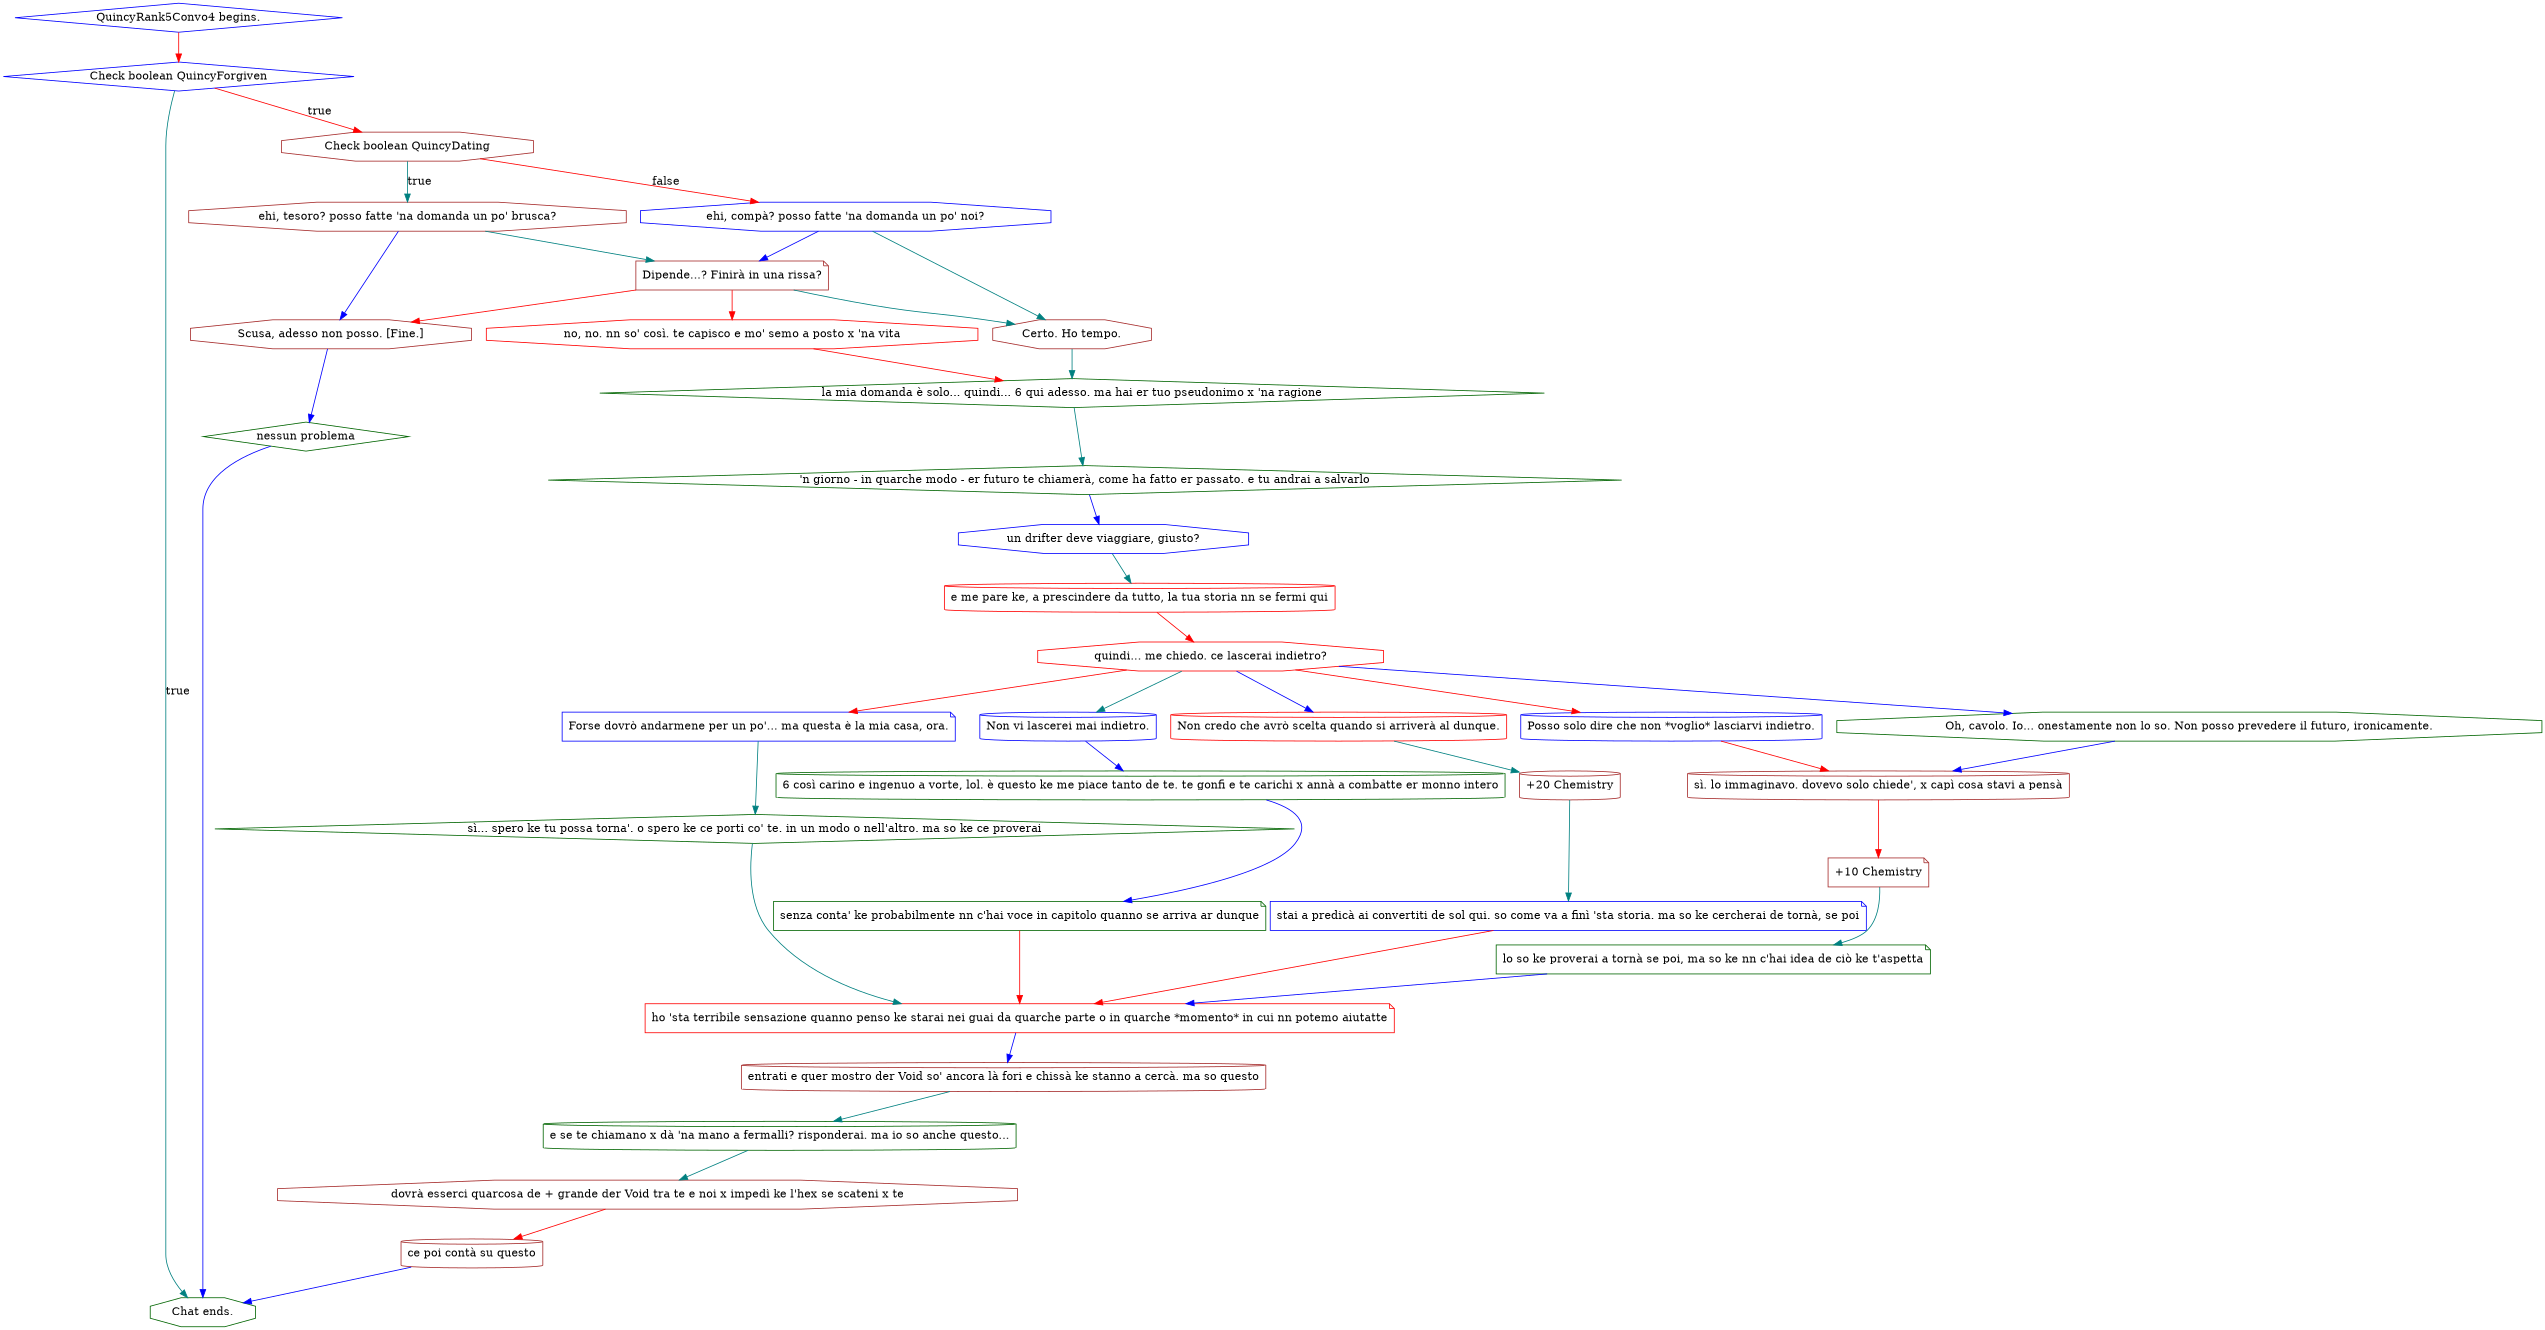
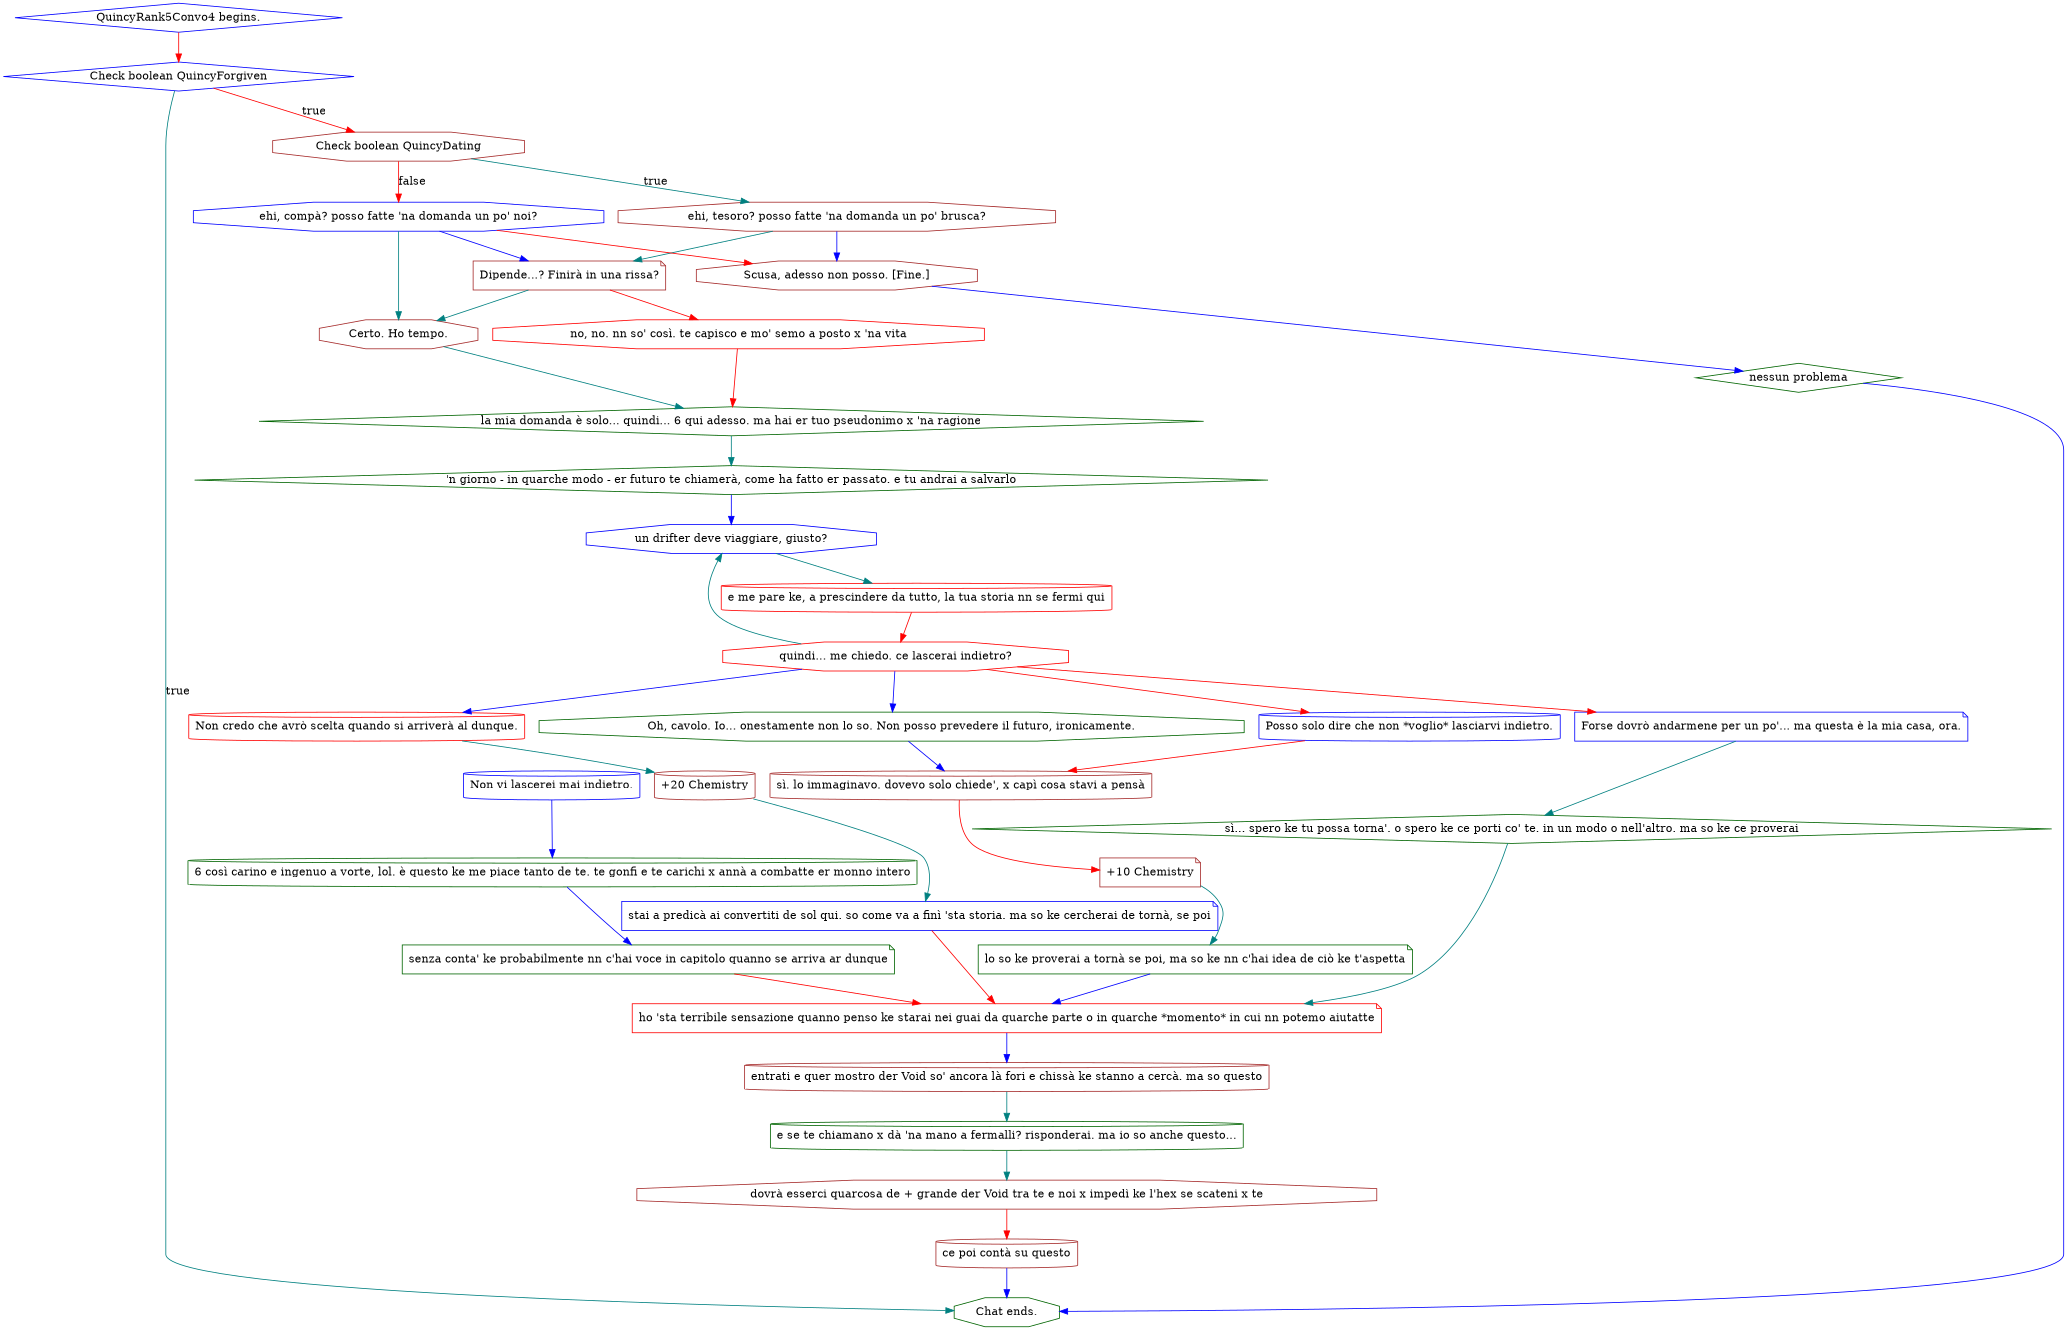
edge "Dipende...? Finirà in una rissa?" -> "Scusa, adesso non posso. [Fine.]": now "ehi, compà? posso fatte 'na domanda un po' noi?" -> "Scusa, adesso non posso. [Fine.]"
edge "quindi... me chiedo. ce lascerai indietro?" -> "Non vi lascerei mai indietro.": now "quindi... me chiedo. ce lascerai indietro?" -> "un drifter deve viaggiare, giusto?"
